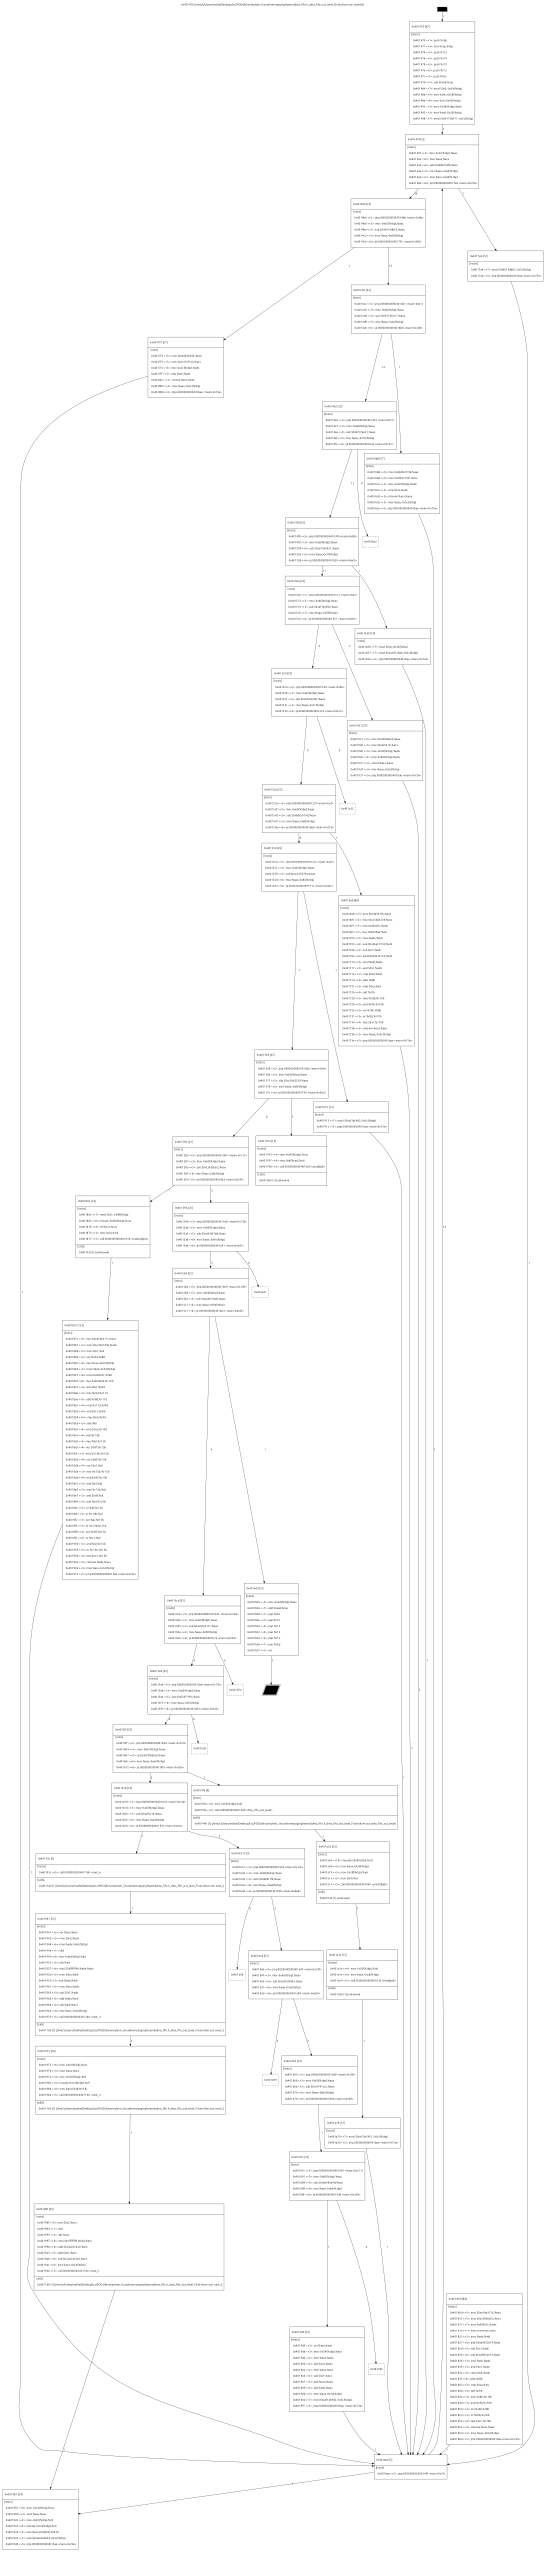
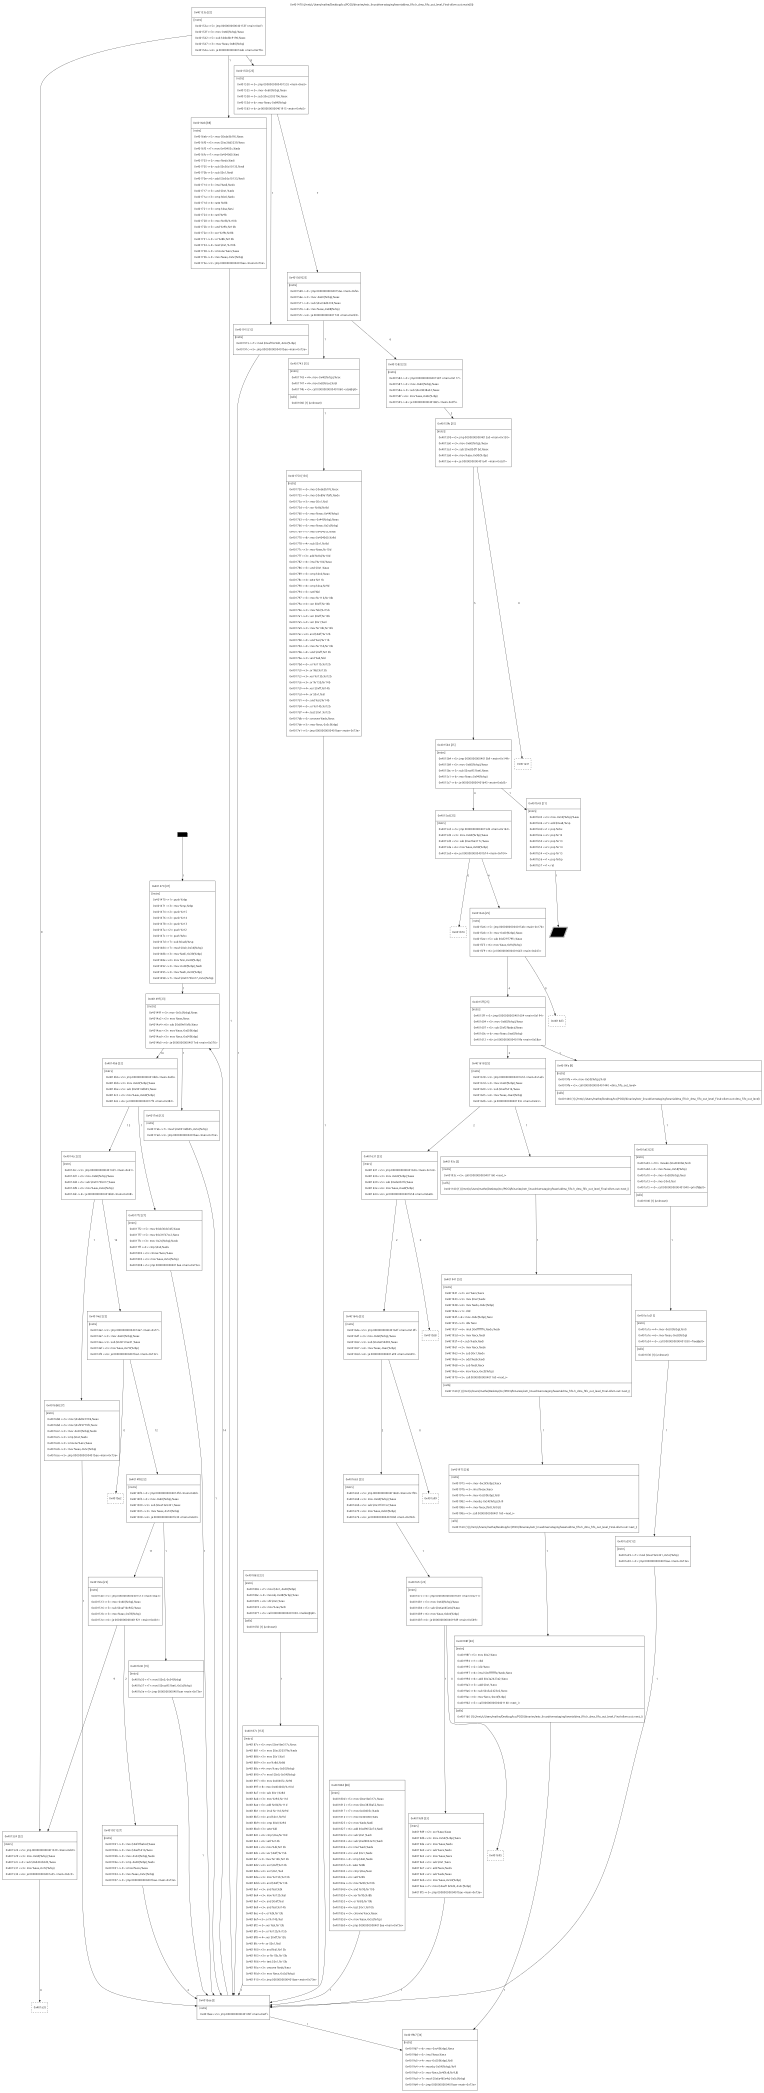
node "0x401750 [150]": added
edge "0x401524 [22]" -> "0x40153a [22]": reversed
edge "0x401582 [25]" -> "0x401865 [23]": removed, label "1"
